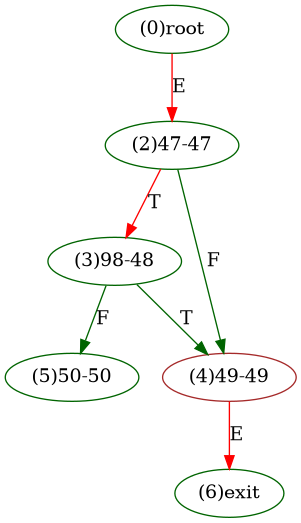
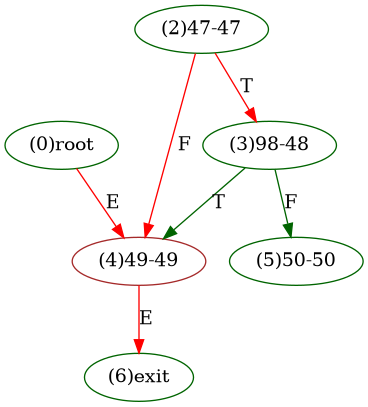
edge "(0)root" -> "(2)47-47": now "(0)root" -> "(4)49-49"
edge "(2)47-47" -> "(4)49-49": color darkgreen -> red
